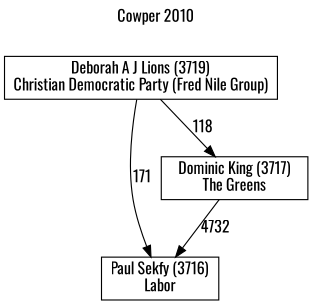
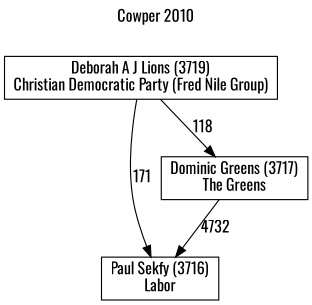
node "Dominic King (3717) The Greens": label "Dominic King (3717) The Greens" -> "Dominic Greens (3717) The Greens"
